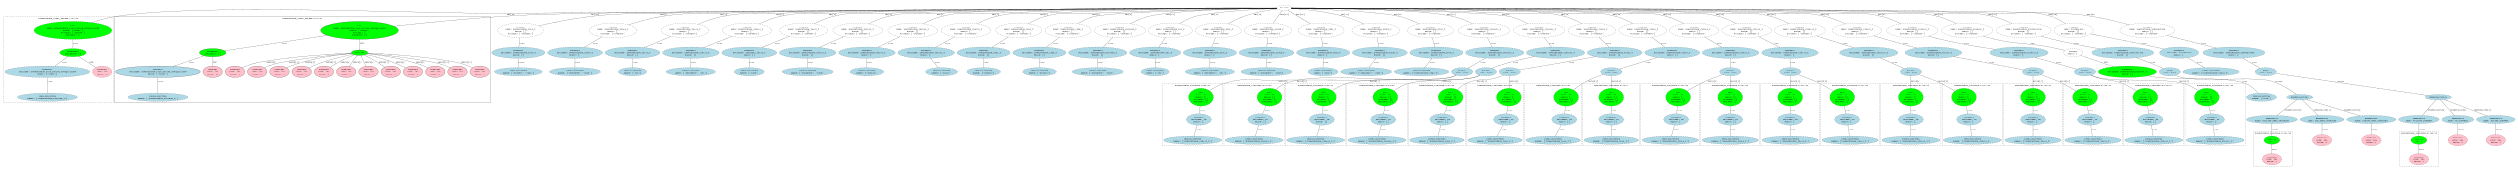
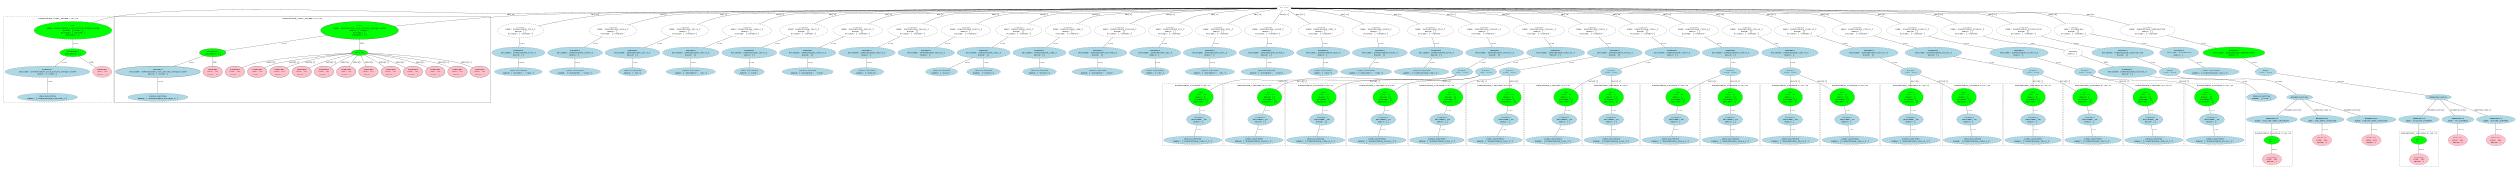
node "TypeDecl declname: funcspec_int32_T quals: []": label "TypeDecl declname: funcspec_int32_T quals: []" -> "TypeDecl declname: powerwindow_int32_T quals: []"
node "TypeDecl declname: powerwindow_ZCEventType quals: []": fillcolor lightblue -> green
edge "TypeDecl declname: powerwindow_real32_T quals: []" -- "IdentifierType names: ['float']": now "TypeDecl declname: powerwindow_real_T quals: []" -- "IdentifierType names: ['float']"
node "TypeDecl declname: powerwindow_pointer_T quals: []": fillcolor green -> lightblue
